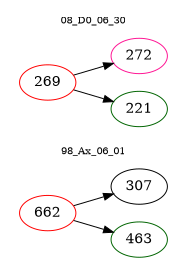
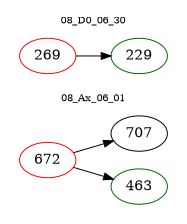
node "272": removed
node "221": label "221" -> "229"
cluster "98_Ax_06_01": label "98_Ax_06_01" -> "08_Ax_06_01"
node "307": label "307" -> "707"
node "662": label "662" -> "672"
